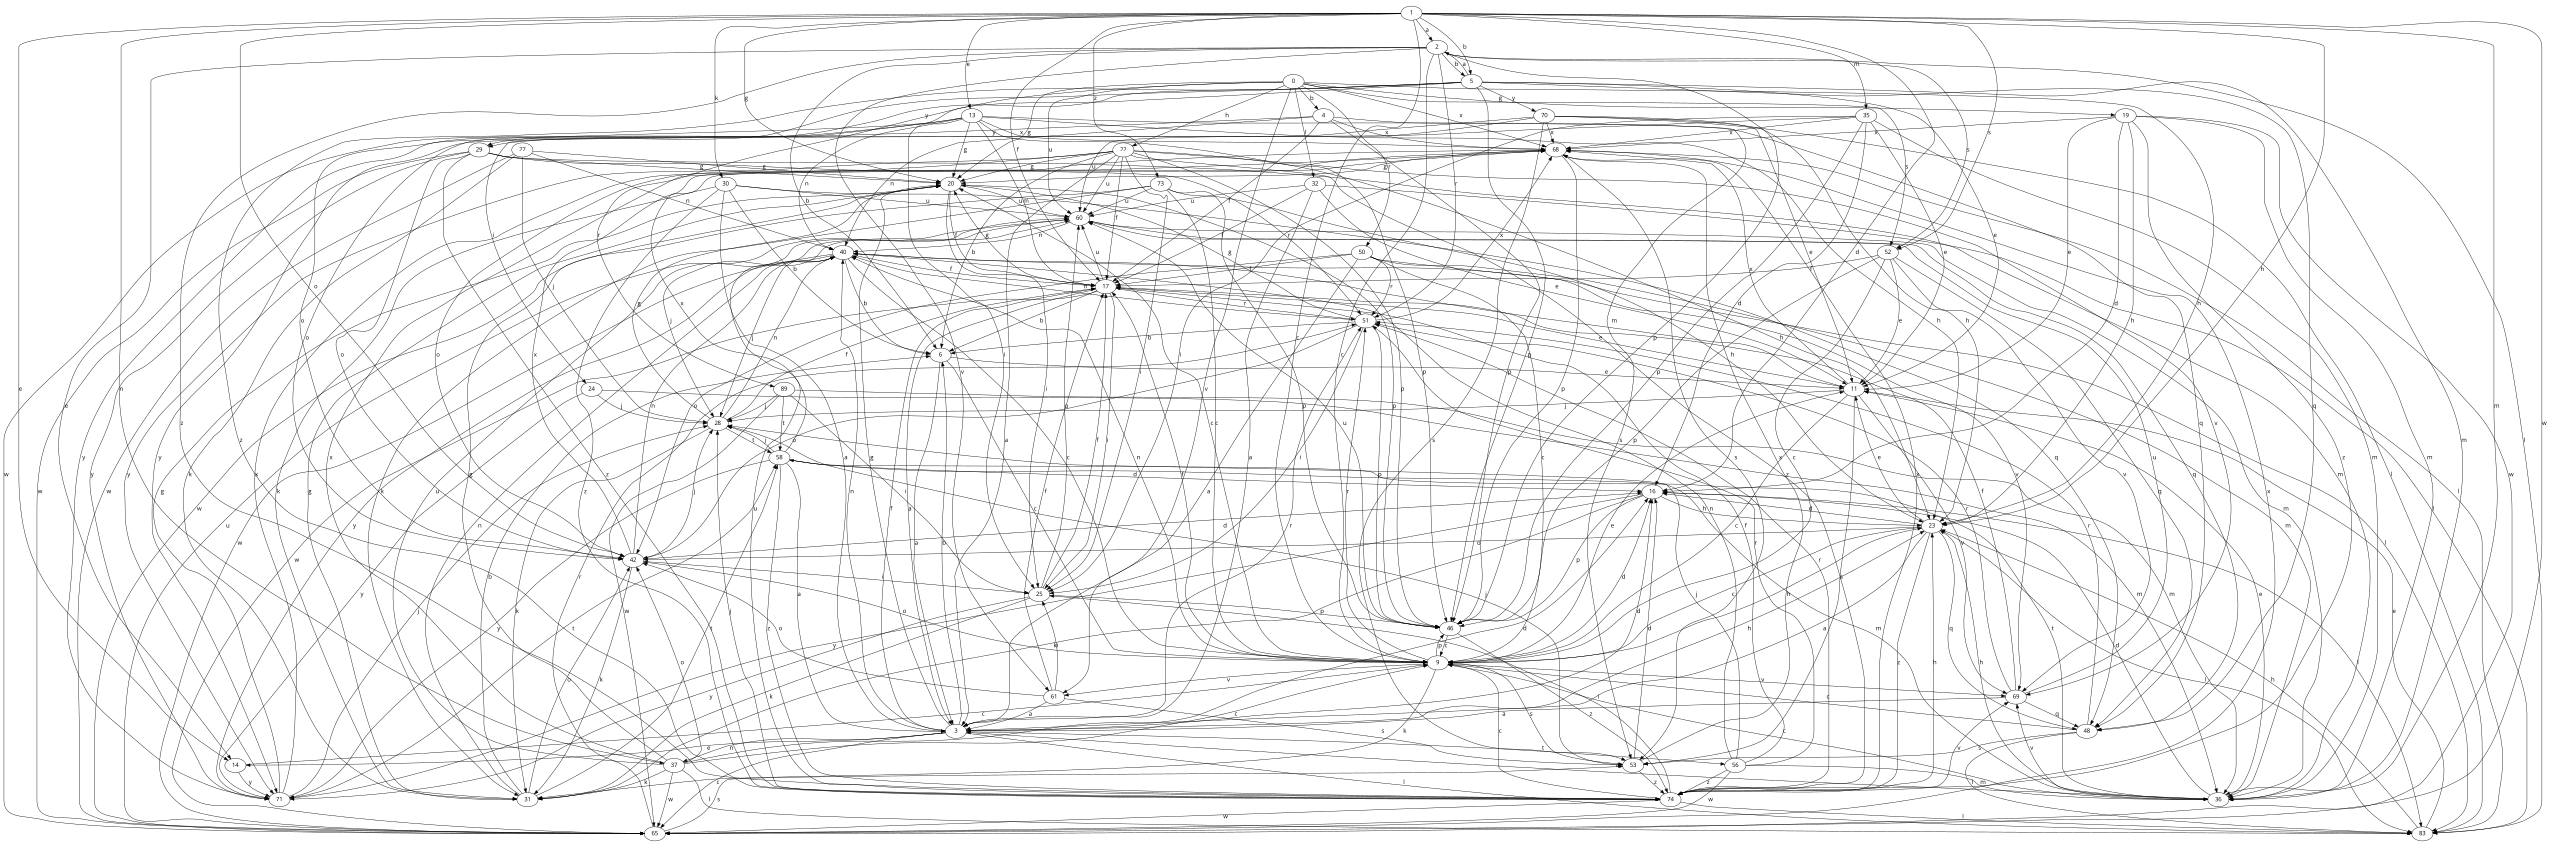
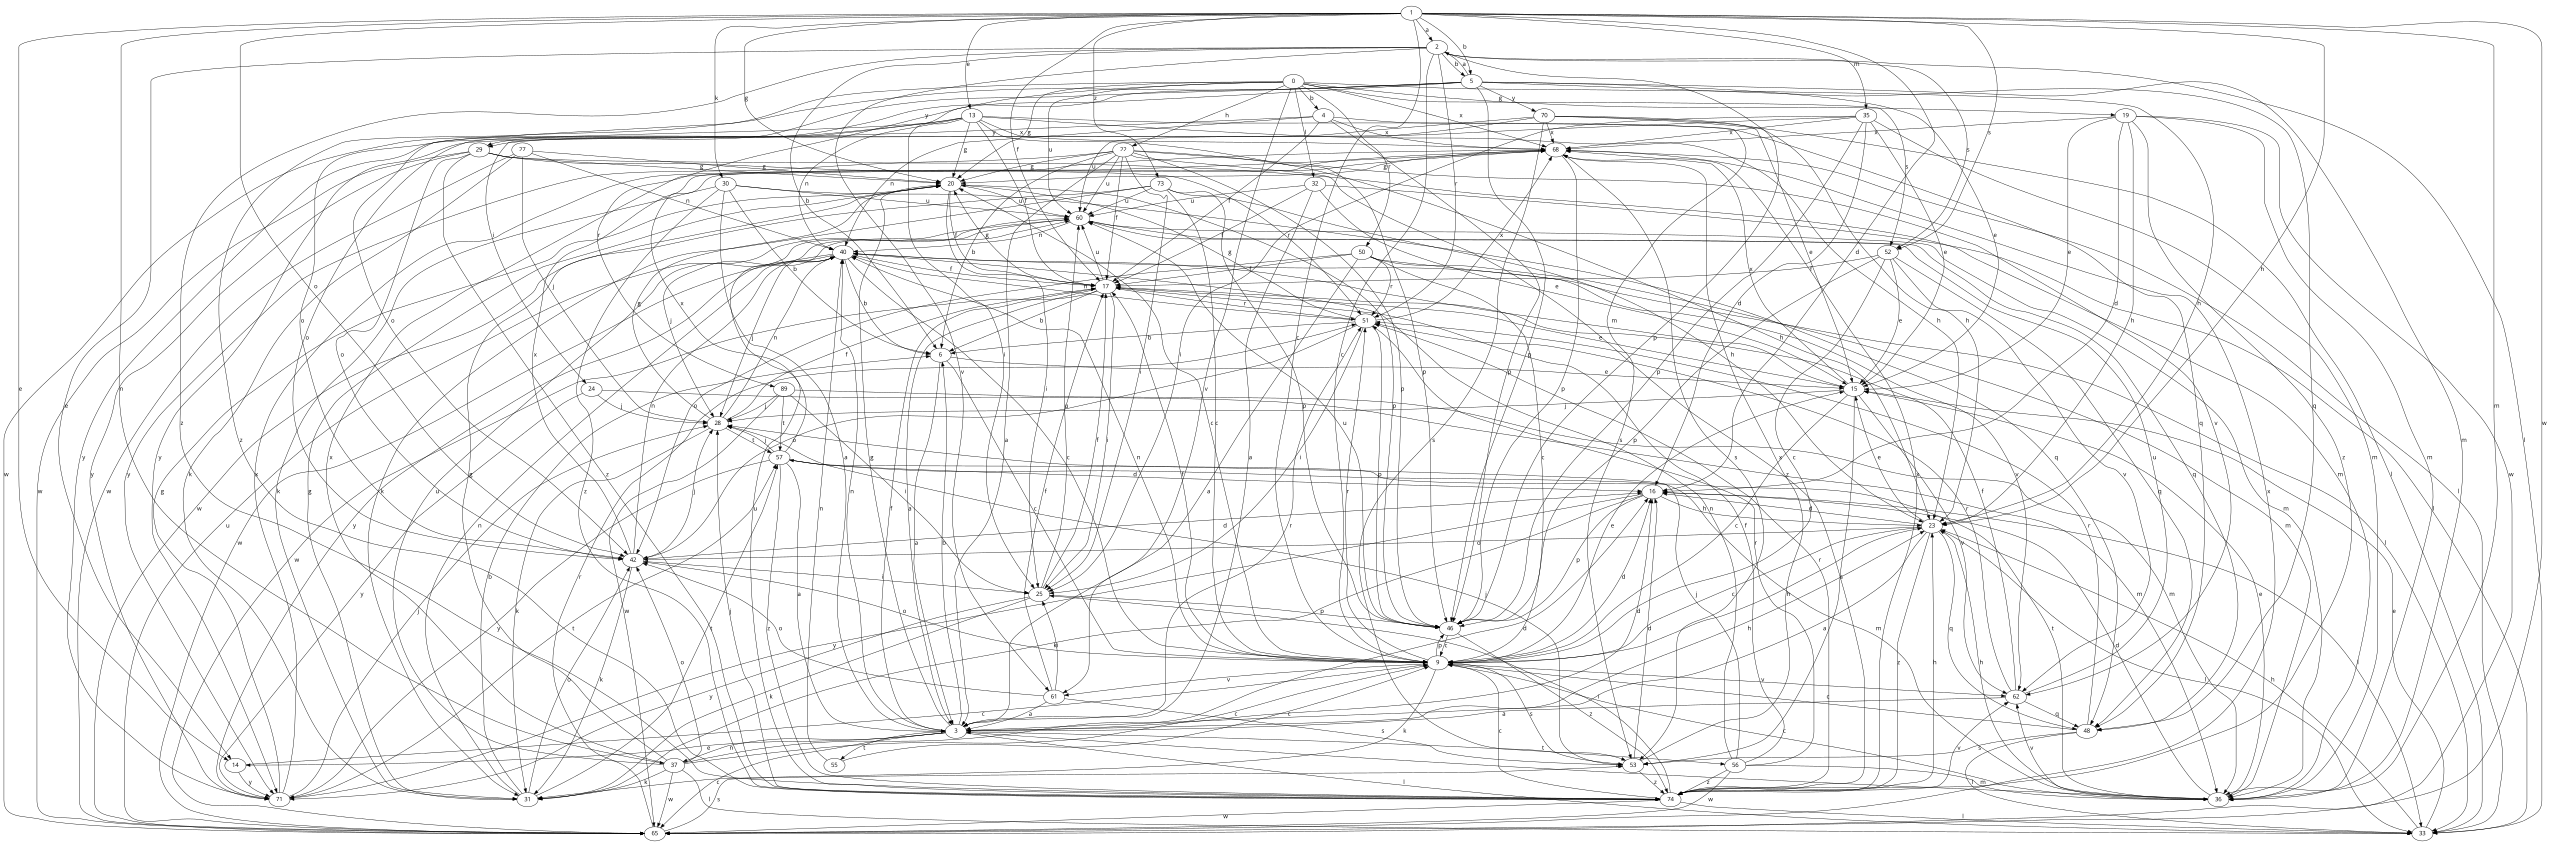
edge "13" -> "17": label "m" -> "f"
edge "22" -> "42": now "0" -> "42"
node "11": label "11" -> "15"
node "58": label "58" -> "57"
node "69": label "69" -> "62"
node "55": added
node "83": label "83" -> "33"
